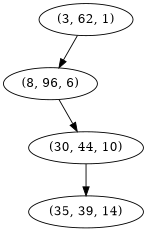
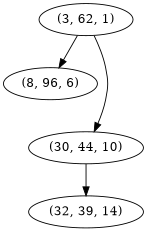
edge "(8, 96, 6)" -> "(30, 44, 10)": now "(3, 62, 1)" -> "(30, 44, 10)"
node "(35, 39, 14)": label "(35, 39, 14)" -> "(32, 39, 14)"
